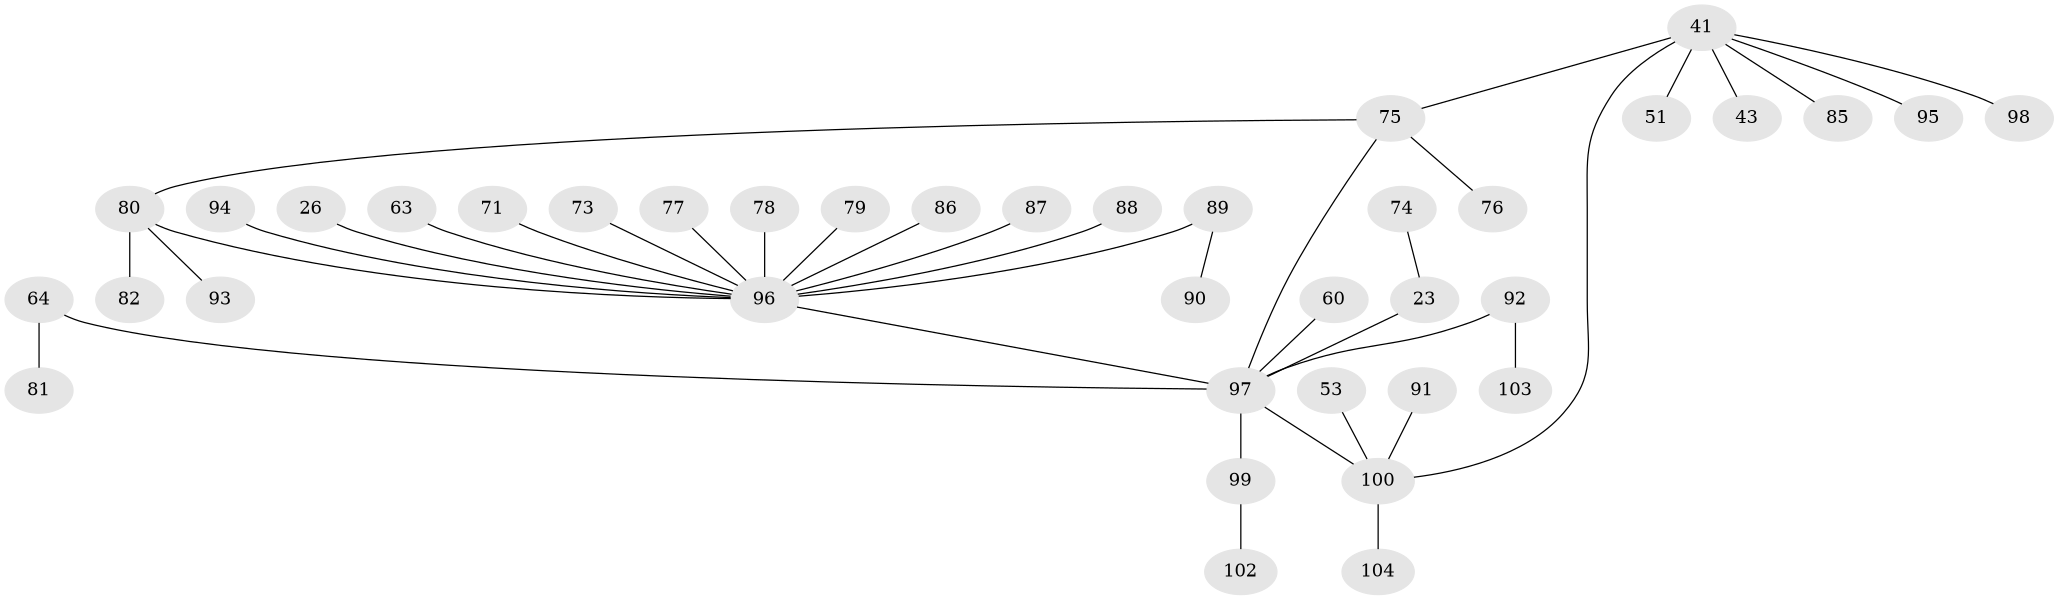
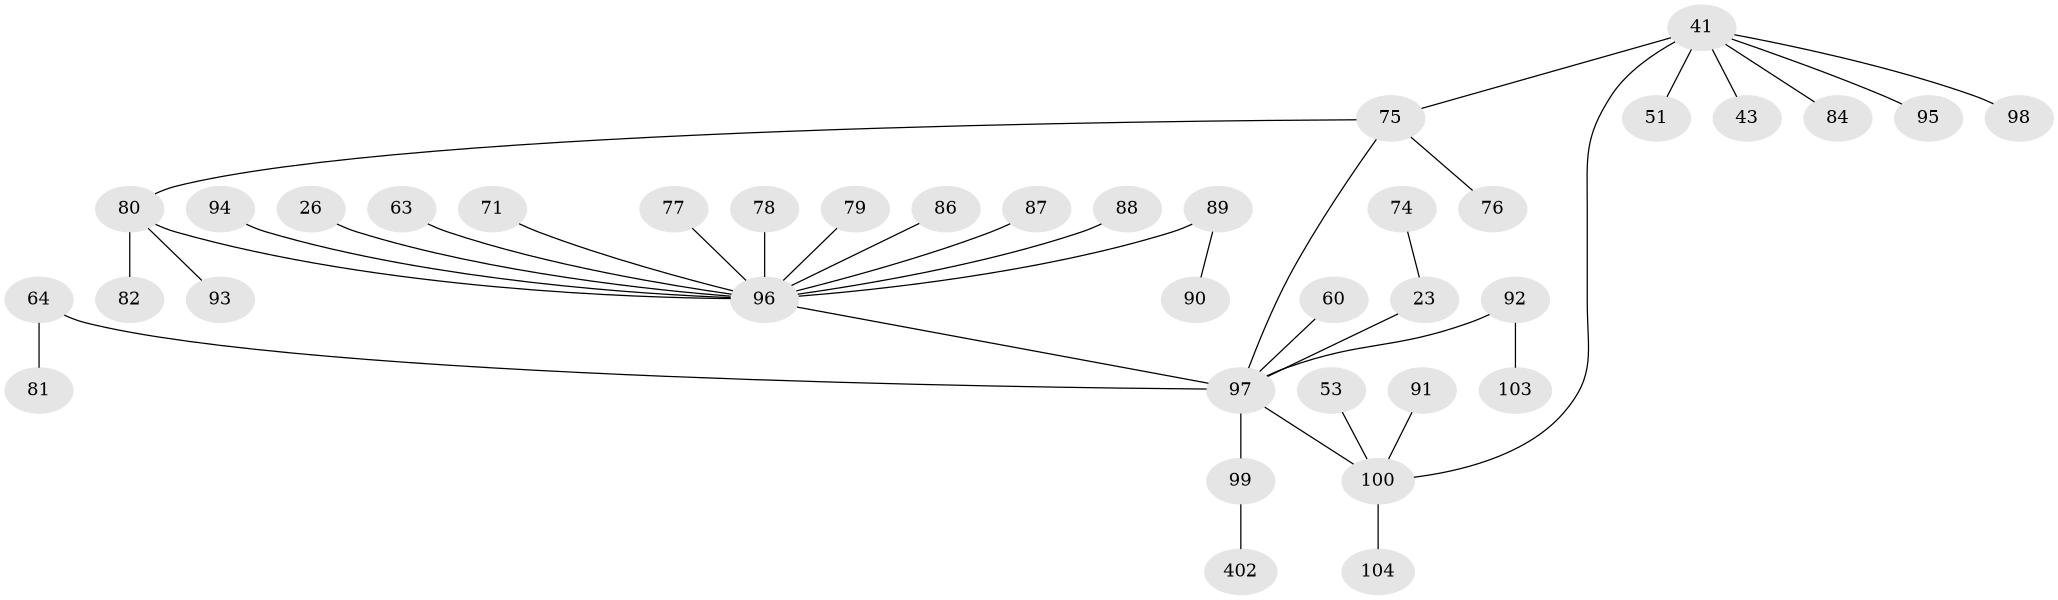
node "85": label "85" -> "84"
node "73": removed
node "102": label "102" -> "402"
